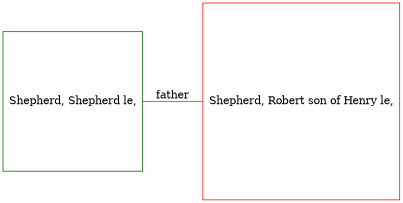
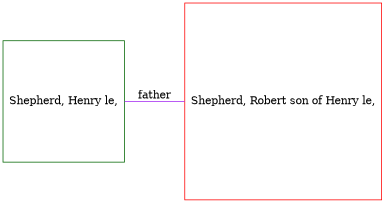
node "Shepherd, Shepherd le,": label "Shepherd, Shepherd le," -> "Shepherd, Henry le,"
